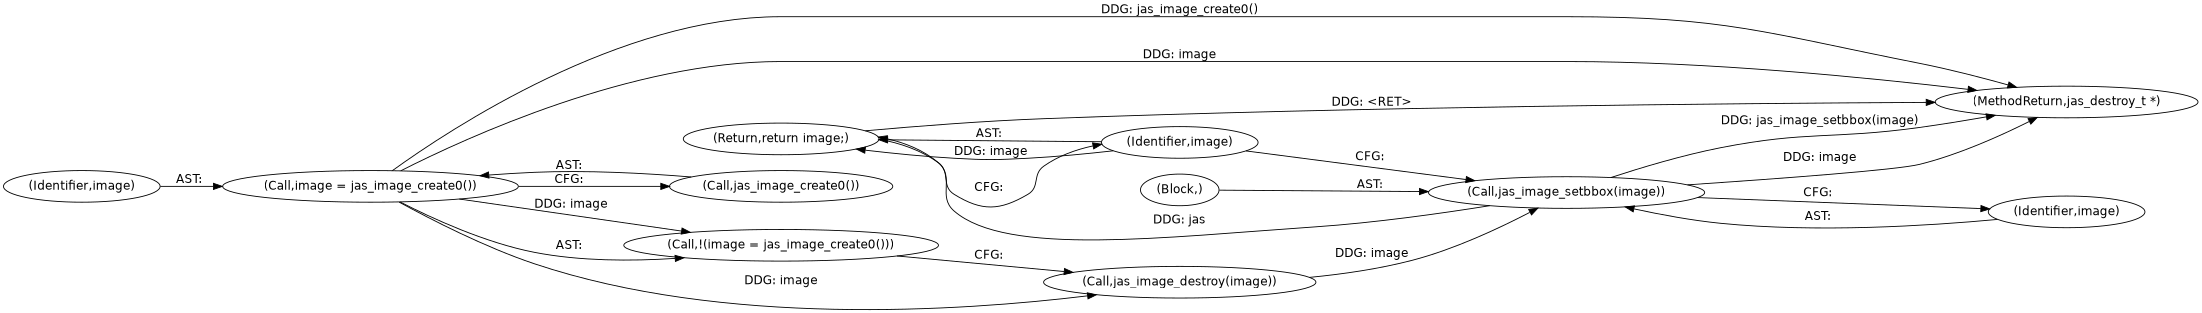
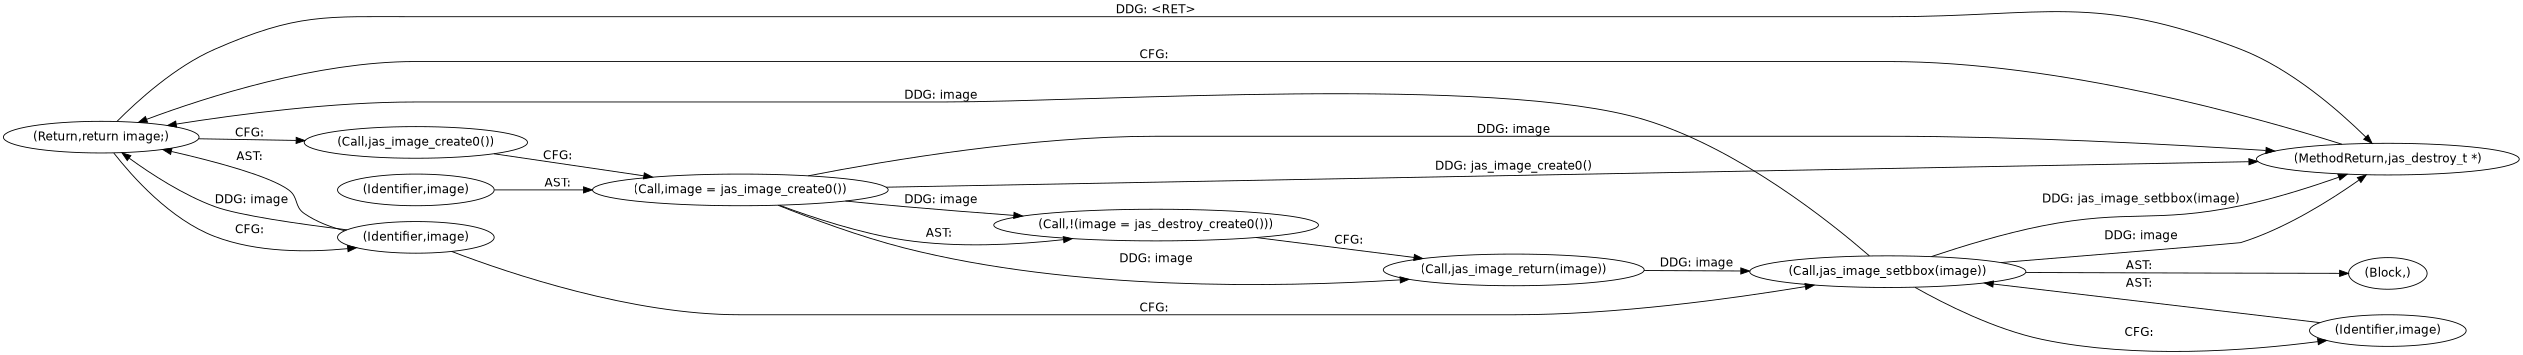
edge "(MethodReturn,jas_destroy_t *)" -> "(Return,return image;)": added, label "CFG:"
edge "(Call,jas_image_create0())" -> "(Call,image = jas_image_create0())": label "AST: " -> "CFG: "
edge "(Call,image = jas_image_create0())" -> "(Call,jas_image_create0())": now "(Return,return image;)" -> "(Call,jas_image_create0())"
edge "(Block,)" -> "(Call,jas_image_setbbox(image))": reversed
edge "(Call,jas_image_setbbox(image))" -> "(Return,return image;)": label "DDG: jas" -> "DDG: image"
node "(Call,!(image = jas_image_create0()))": label "(Call,!(image = jas_image_create0()))" -> "(Call,!(image = jas_destroy_create0()))"
node "(Call,jas_image_destroy(image))": label "(Call,jas_image_destroy(image))" -> "(Call,jas_image_return(image))"
